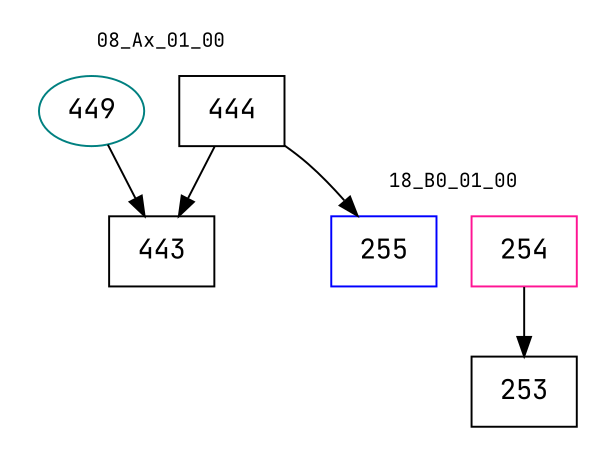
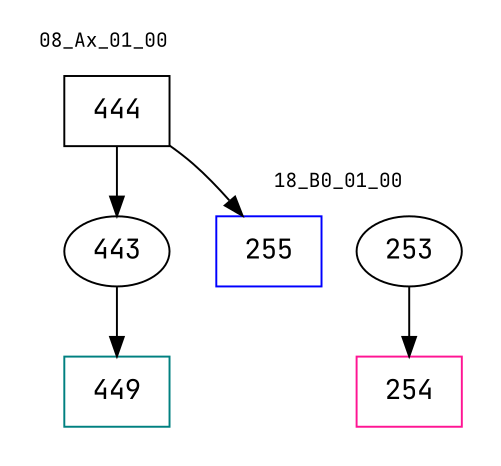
node "449": shape ellipse -> box
edge "449" -> "443": reversed
node "443": shape box -> ellipse
edge "254" -> "253": reversed
node "253": shape box -> ellipse
